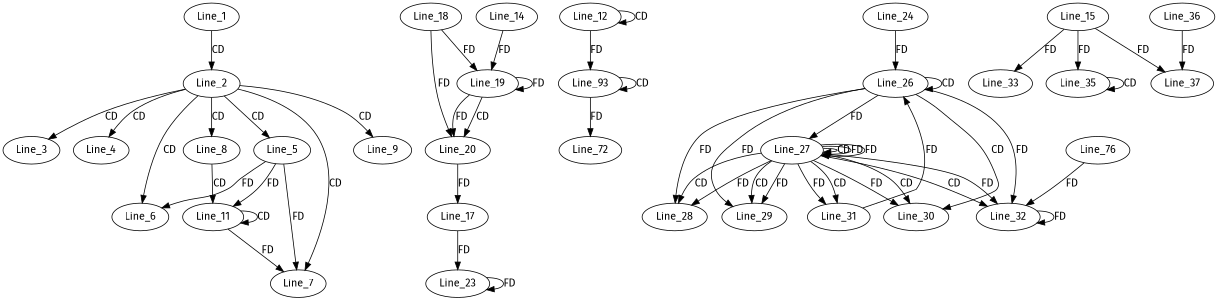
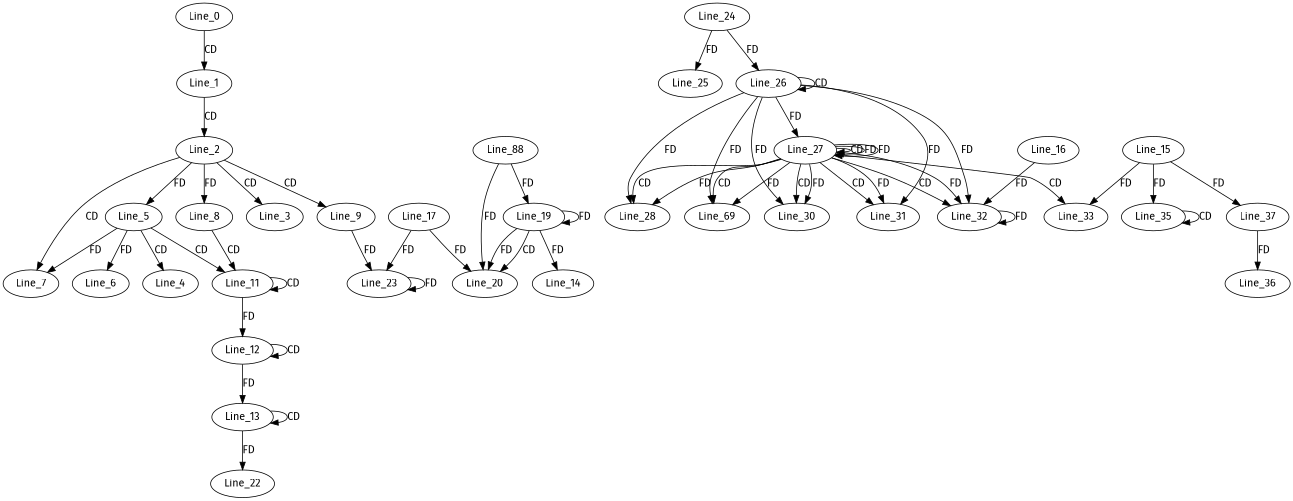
node "Line_0": added
node "Line_18": label "Line_18" -> "Line_88"
edge "Line_36" -> "Line_37": reversed
edge "Line_14" -> "Line_19": reversed
node "Line_93": label "Line_93" -> "Line_13"
node "Line_25": added
edge "Line_2" -> "Line_4": now "Line_5" -> "Line_4"
edge "Line_2" -> "Line_8": label "CD" -> "FD"
edge "Line_2" -> "Line_5": label "CD" -> "FD"
edge "Line_2" -> "Line_6": removed, label "CD"
node "Line_72": label "Line_72" -> "Line_22"
edge "Line_26" -> "Line_30": label "CD" -> "FD"
node "Line_76": label "Line_76" -> "Line_16"
edge "Line_27" -> "Line_33": added, label "CD"
edge "Line_31" -> "Line_26": reversed
edge "Line_20" -> "Line_17": reversed
edge "Line_5" -> "Line_11": label "FD" -> "CD"
node "Line_29": label "Line_29" -> "Line_69"
edge "Line_9" -> "Line_23": added, label "FD"
edge "Line_11" -> "Line_7": now "Line_11" -> "Line_12"
